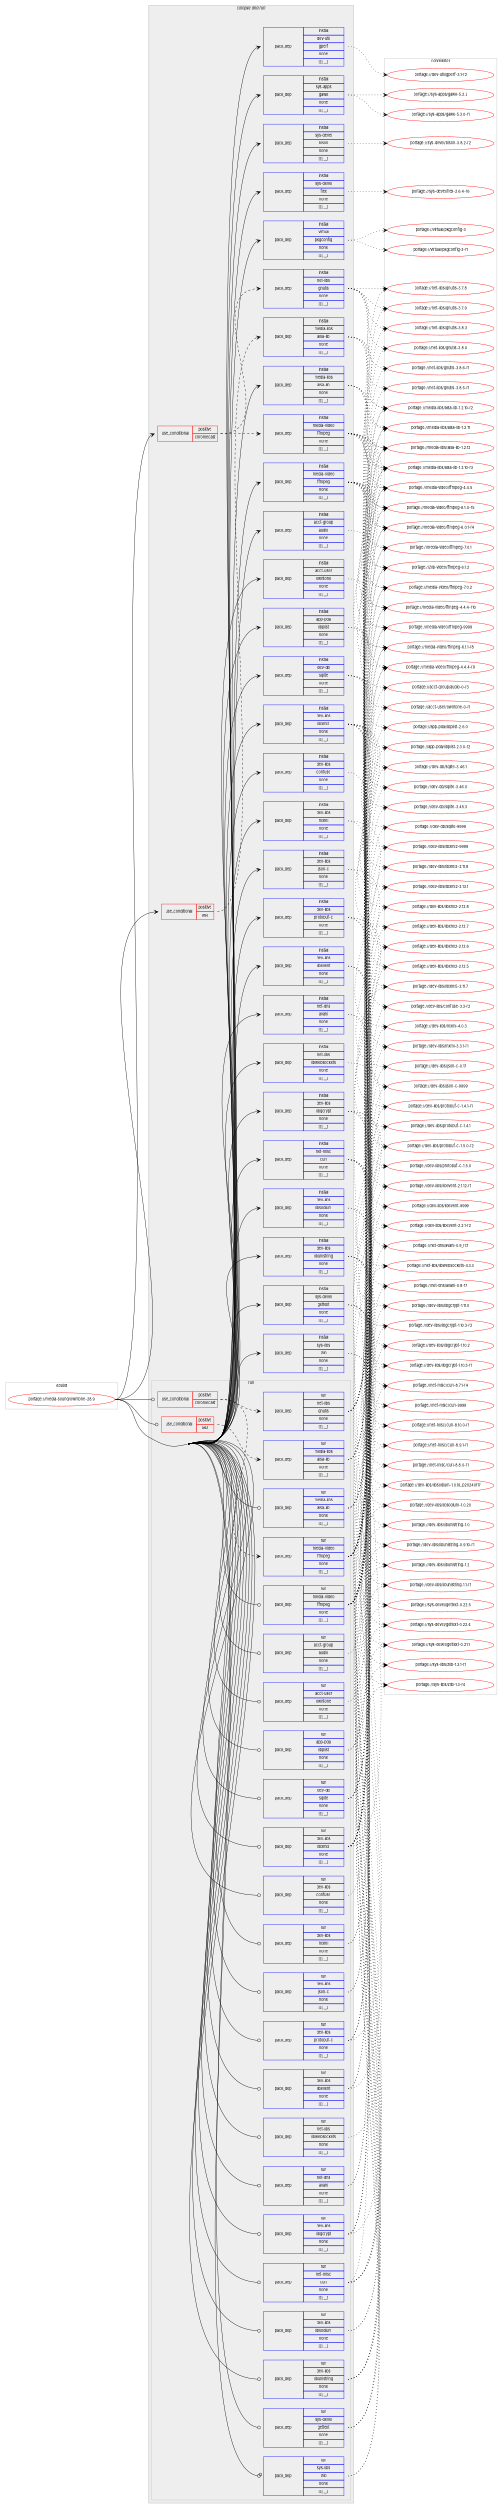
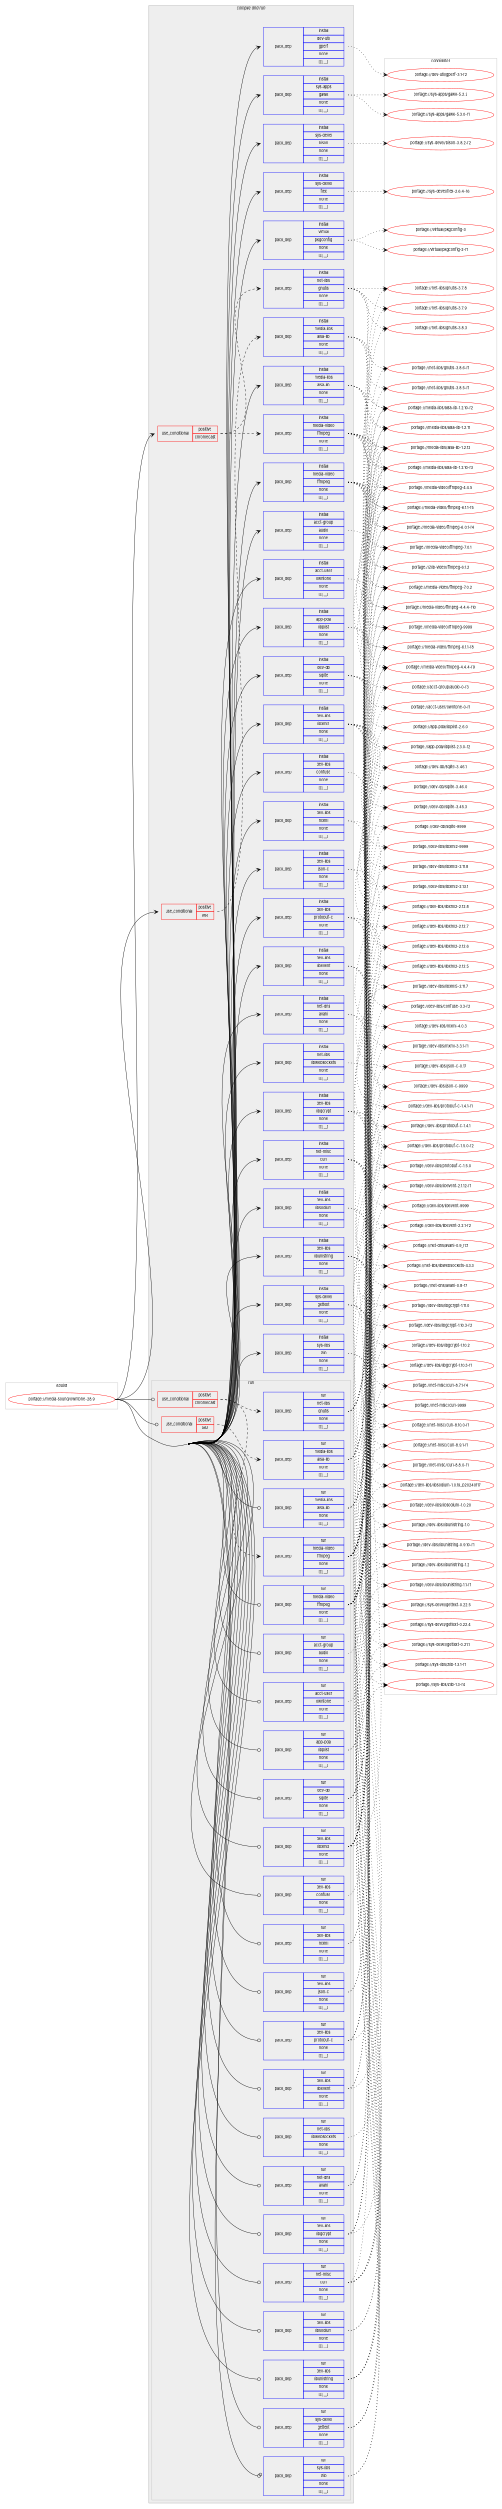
node "portage://net-libs/gnutls-3.8.0": removed
node "portage://media-video/ffmpeg-6.1.4-r5": label "portage://media-video/ffmpeg-6.1.4-r5" -> "portage://media-video/ffmpeg-6.1.1-r5"
